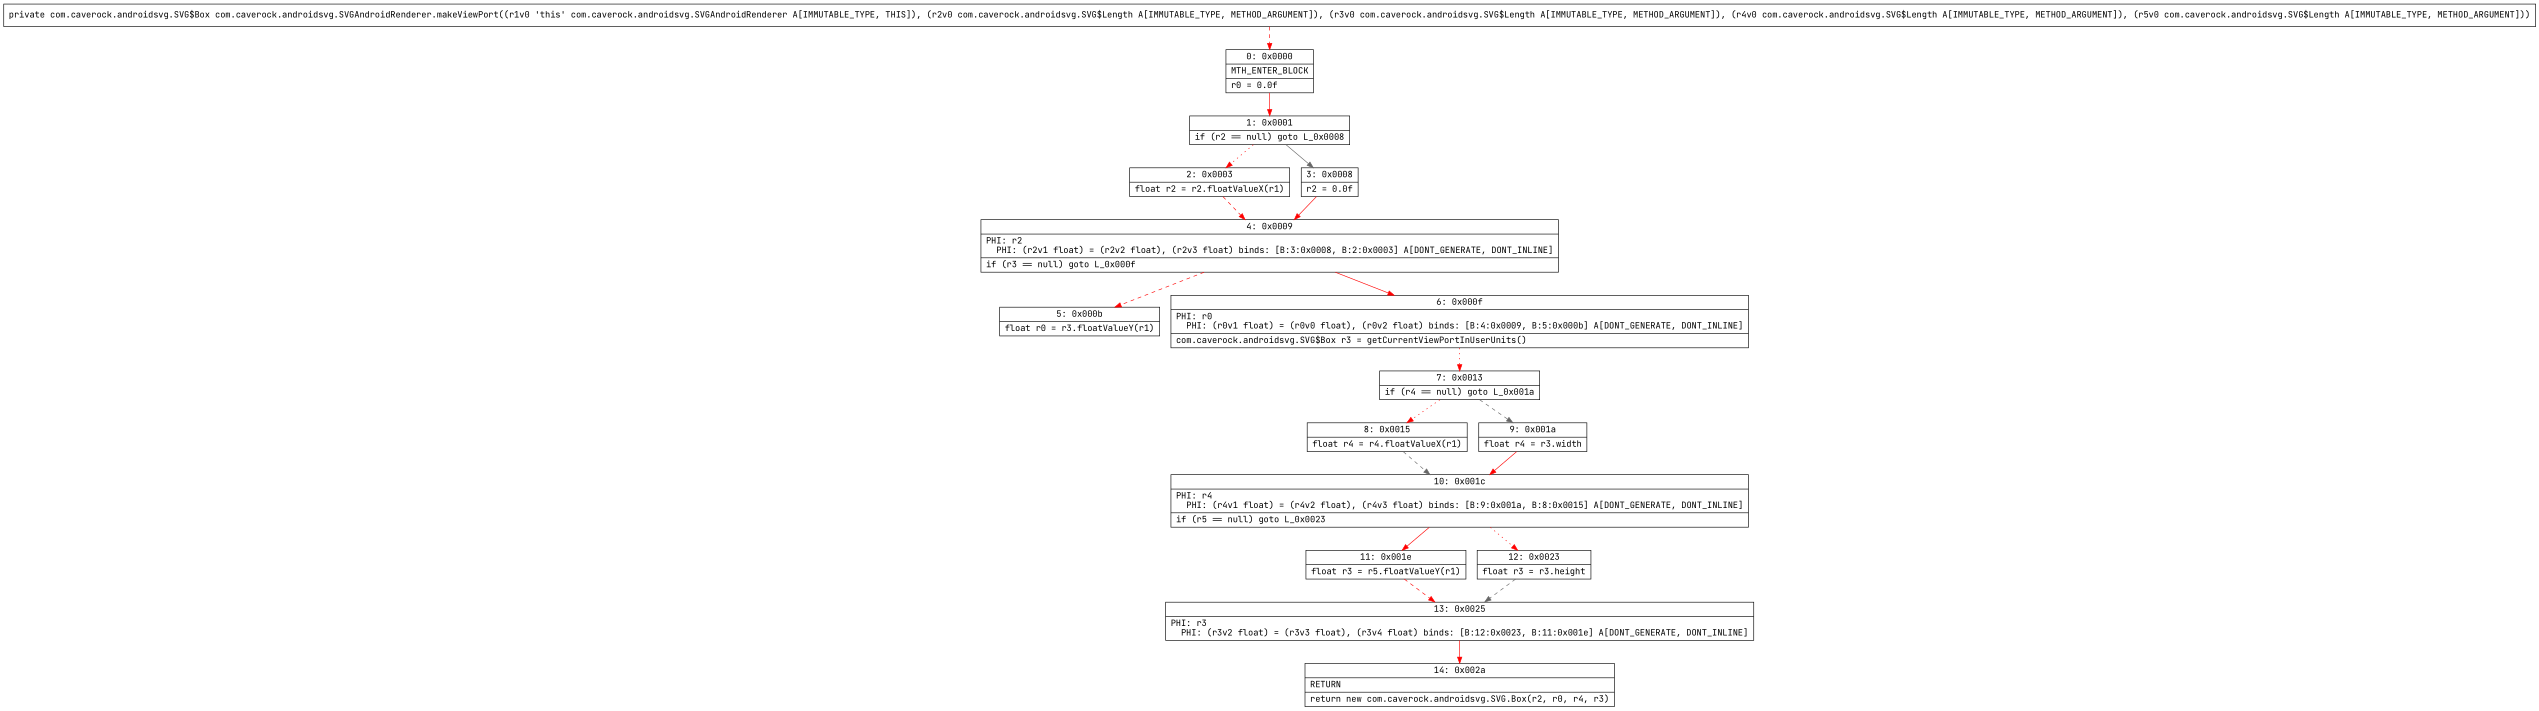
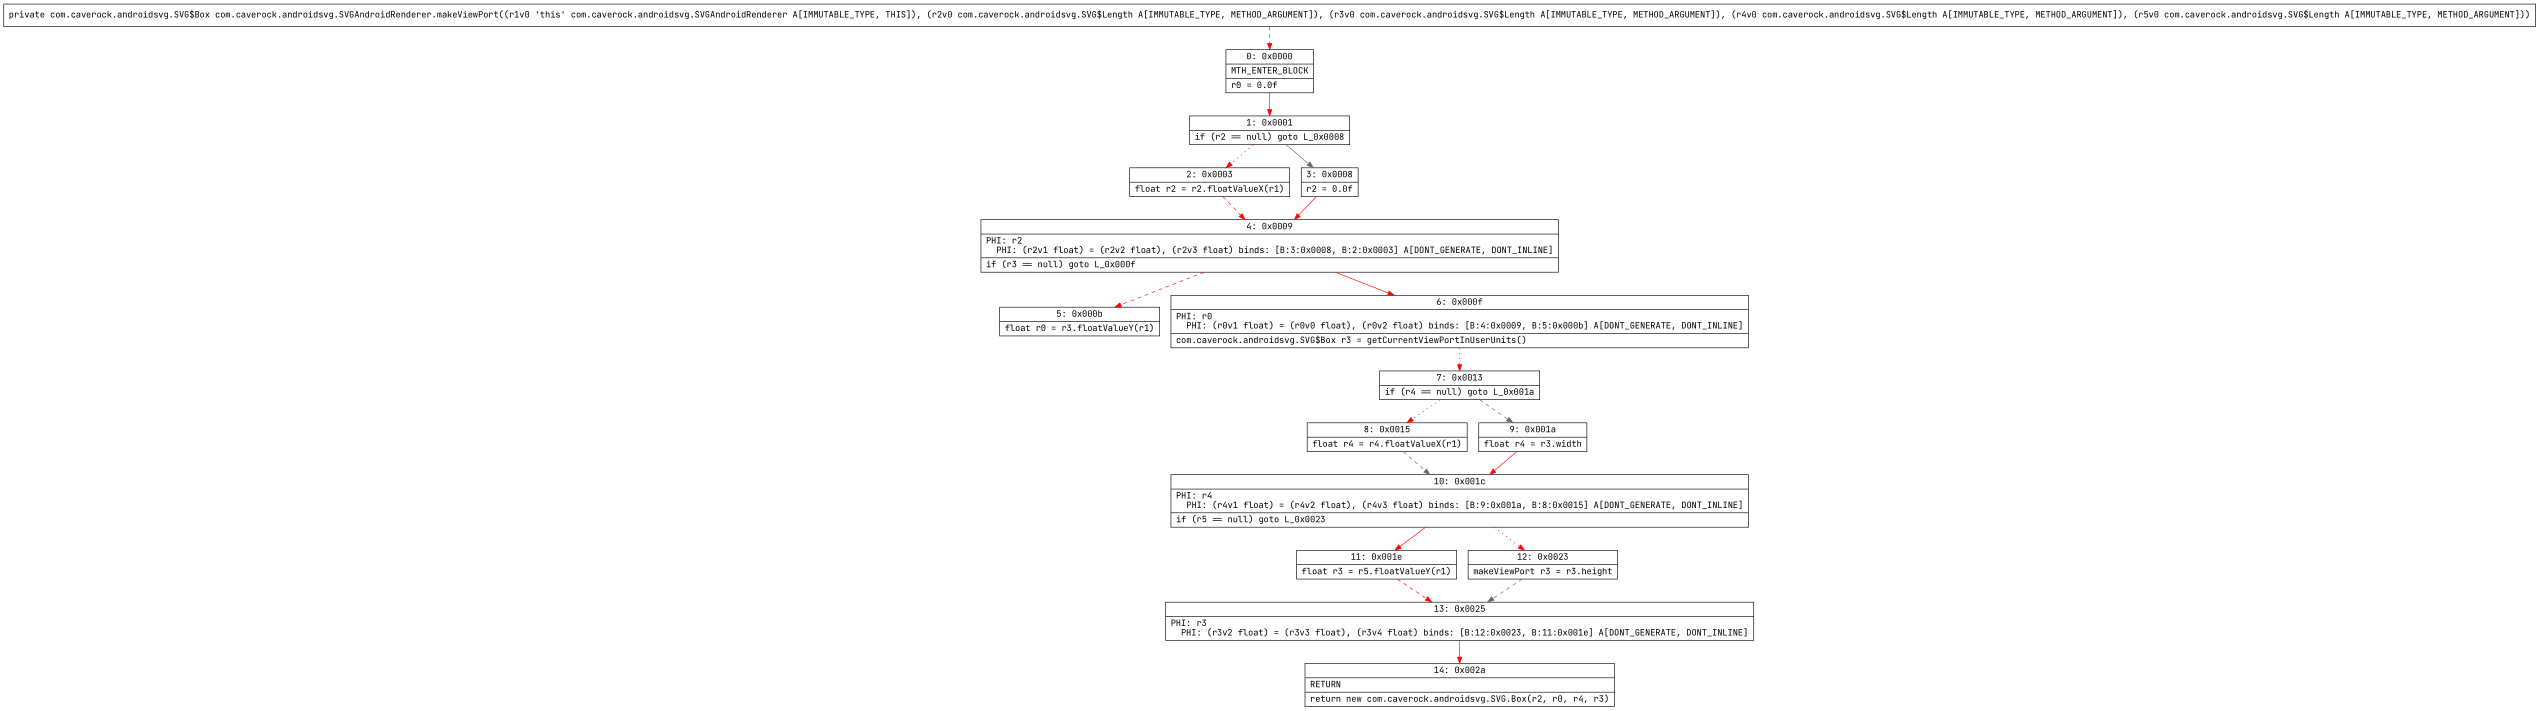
node "12: 0x0023": text "float r3 = r3.height" -> "makeViewPort r3 = r3.height"
